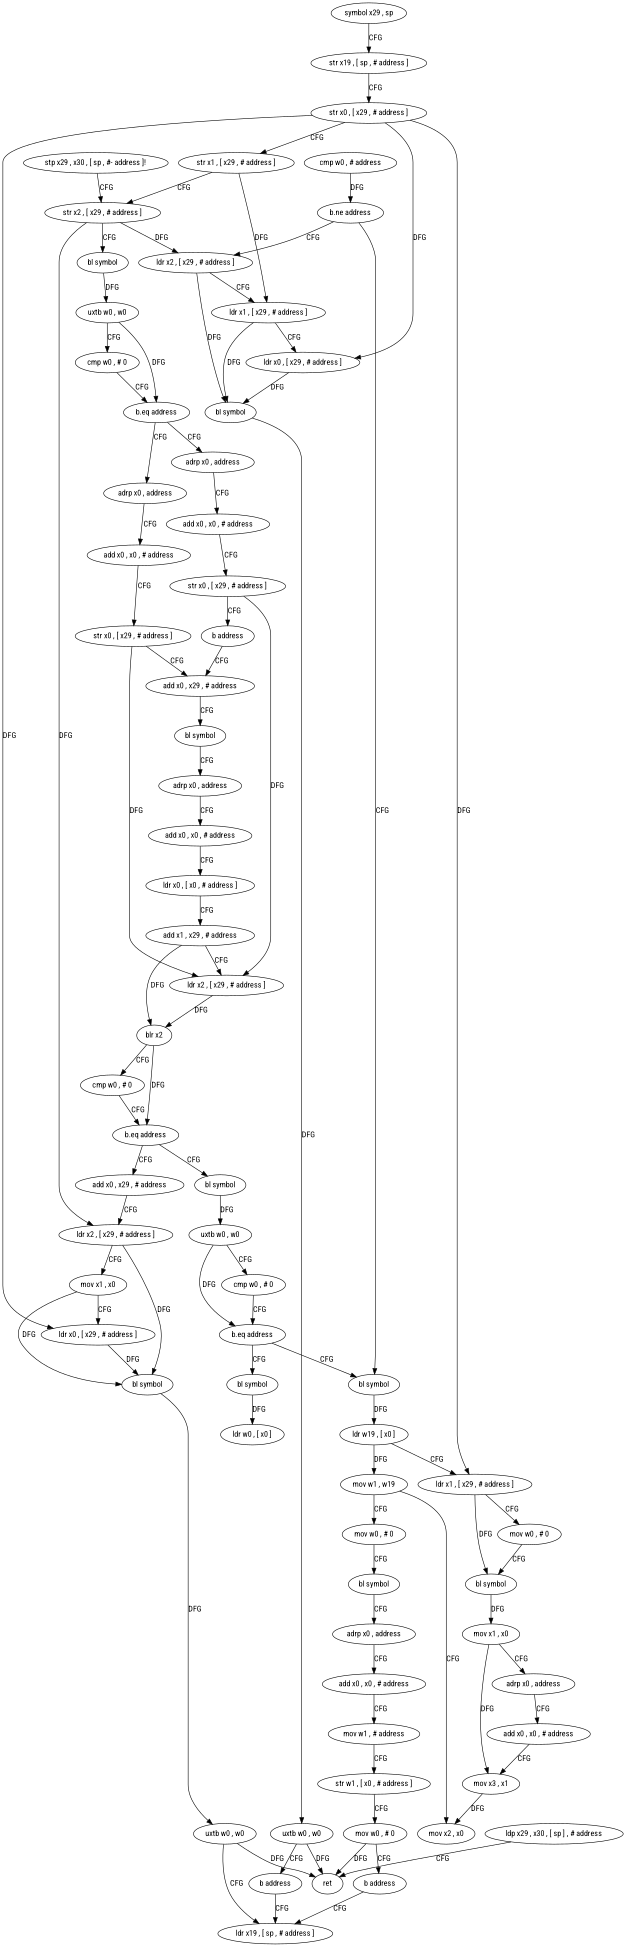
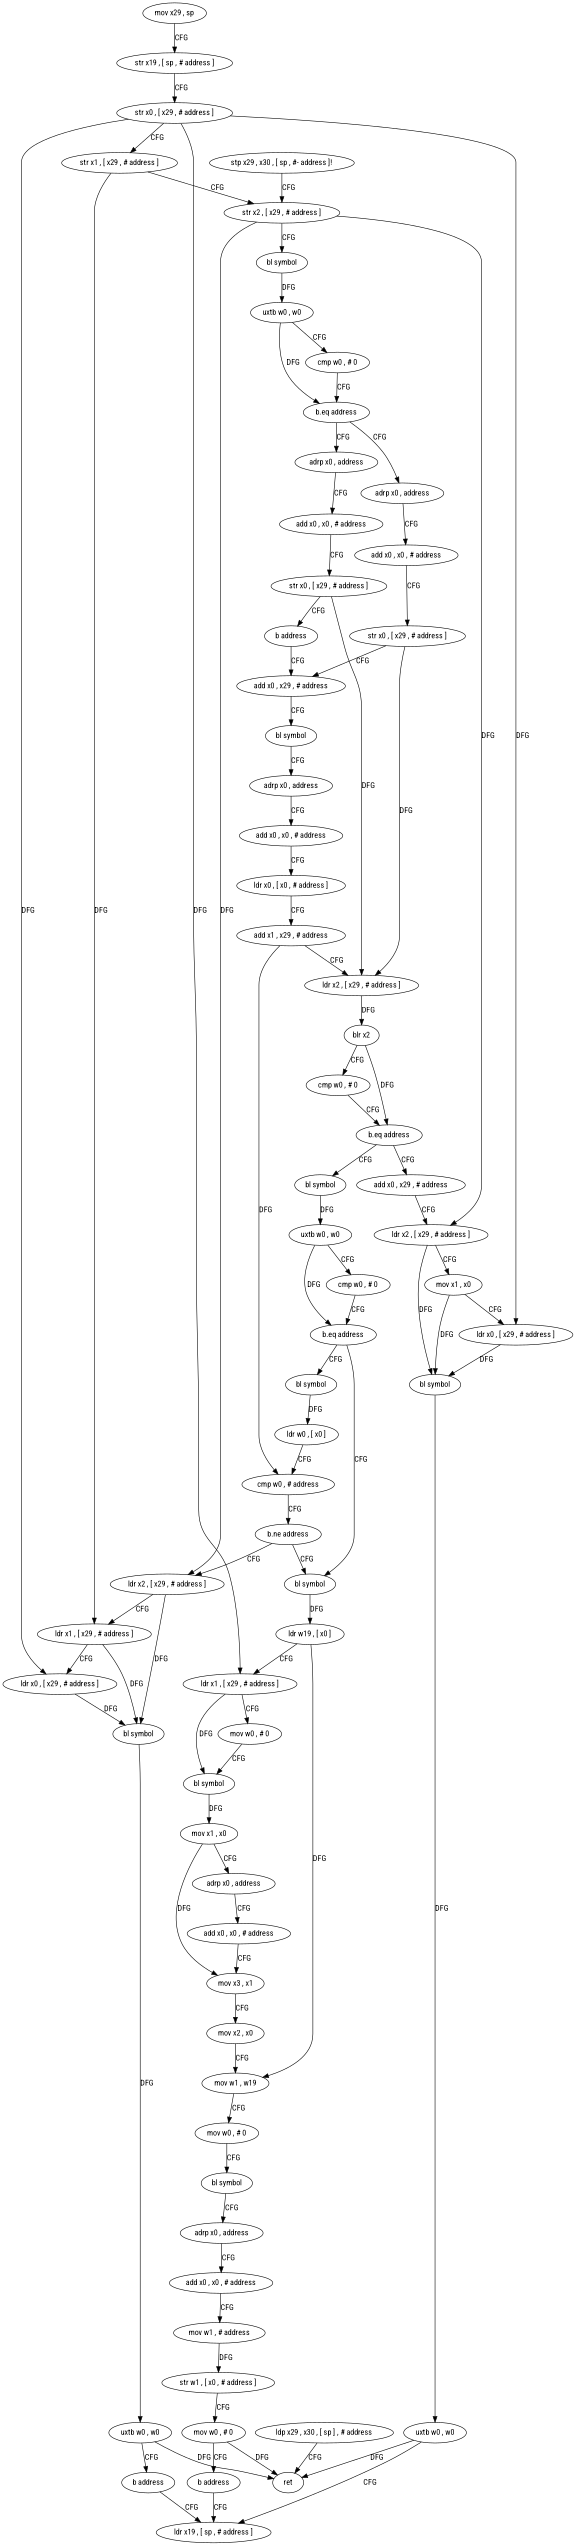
node "symbol x29 , sp": label "symbol x29 , sp" -> "mov x29 , sp"
edge "cmp w0 , # address" -> "b.ne address": label "DFG" -> "CFG"
edge "add x1 , x29 , # address" -> "blr x2": now "add x1 , x29 , # address" -> "cmp w0 , # address"
edge "ldr w0 , [ x0 ]" -> "cmp w0 , # address": added, label "CFG"
edge "mov w1 , w19" -> "mov x2 , x0": reversed
edge "mov w1 , # address" -> "str w1 , [ x0 , # address ]": label "CFG" -> "DFG"
edge "mov x3 , x1" -> "mov x2 , x0": label "DFG" -> "CFG"
